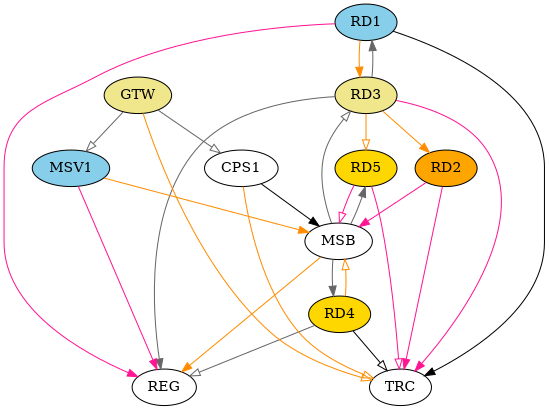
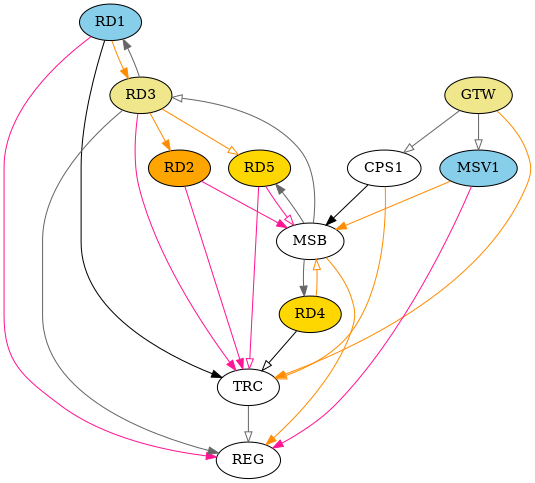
edge "GTW" -> "TRC": arrowhead onormal -> normal
edge "RD4" -> "REG": now "TRC" -> "REG"
